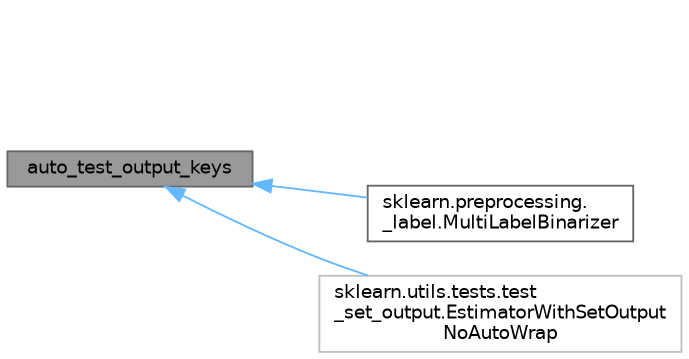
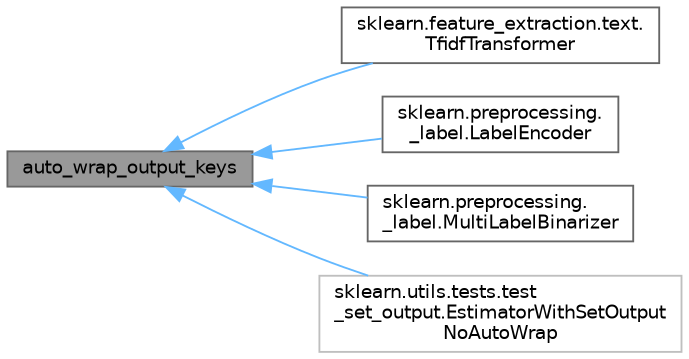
node "sklearn.feature_extraction.text. TfidfTransformer": added
node "sklearn.preprocessing. _label.LabelEncoder": added
node "auto_test_output_keys": label "auto_test_output_keys" -> "auto_wrap_output_keys"
